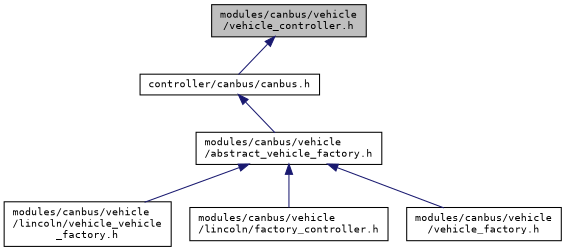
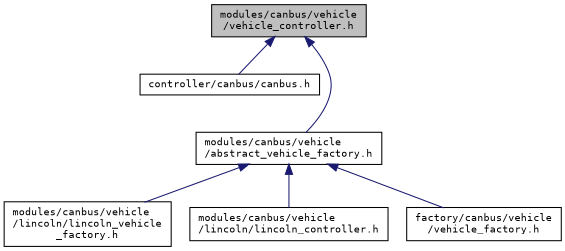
edge "modules/canbus/vehicle /abstract_vehicle_factory.h" -> "controller/canbus/canbus.h": now "modules/canbus/vehicle /abstract_vehicle_factory.h" -> "modules/canbus/vehicle /vehicle_controller.h"
node "modules/canbus/vehicle /lincoln/vehicle_vehicle _factory.h": label "modules/canbus/vehicle /lincoln/vehicle_vehicle _factory.h" -> "modules/canbus/vehicle /lincoln/lincoln_vehicle _factory.h"
node "modules/canbus/vehicle /lincoln/factory_controller.h": label "modules/canbus/vehicle /lincoln/factory_controller.h" -> "modules/canbus/vehicle /lincoln/lincoln_controller.h"
node "modules/canbus/vehicle /vehicle_factory.h": label "modules/canbus/vehicle /vehicle_factory.h" -> "factory/canbus/vehicle /vehicle_factory.h"
